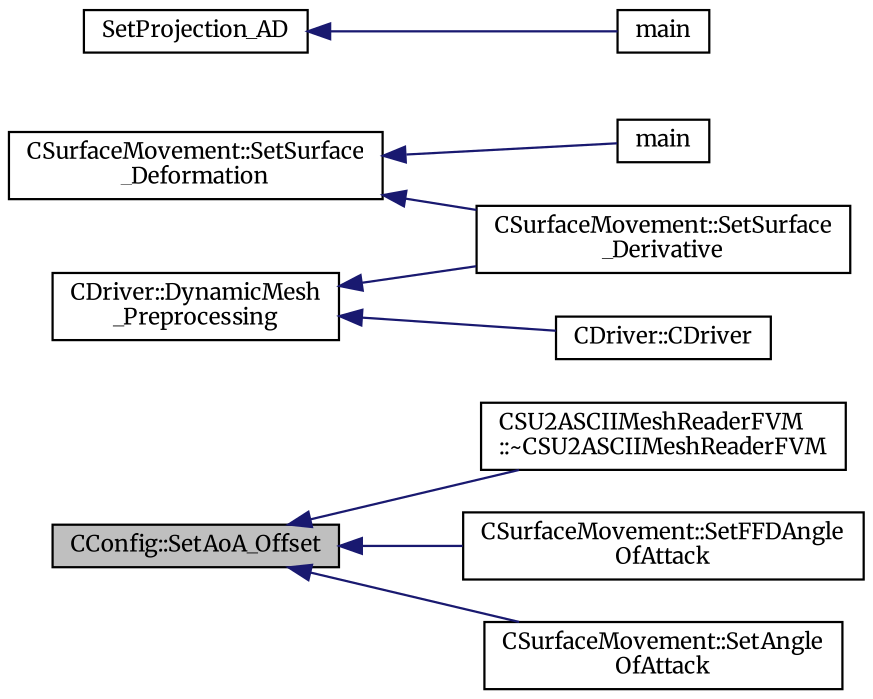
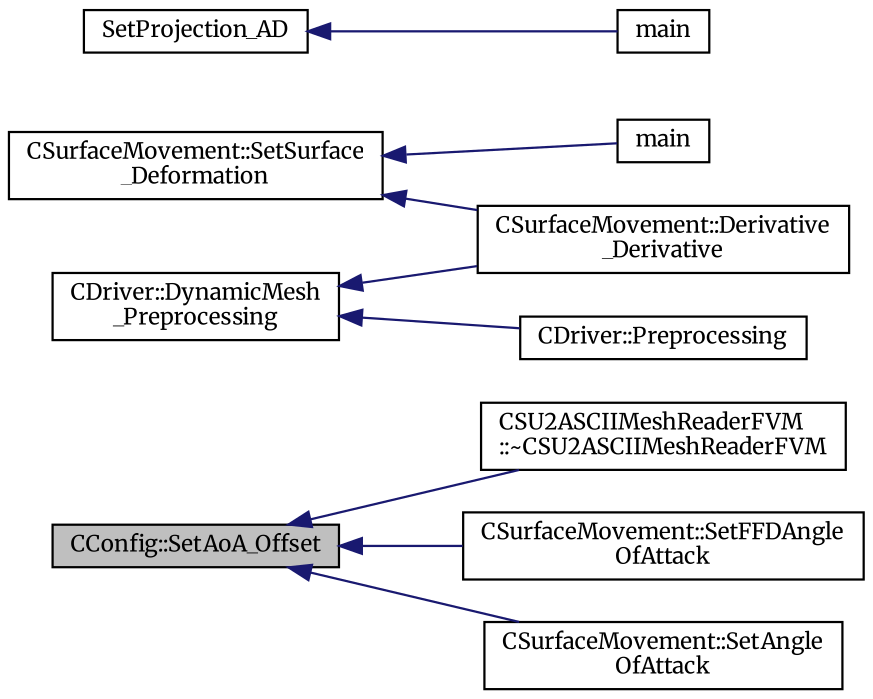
node "CSurfaceMovement::SetSurface _Derivative": label "CSurfaceMovement::SetSurface _Derivative" -> "CSurfaceMovement::Derivative _Derivative"
node "CDriver::CDriver": label "CDriver::CDriver" -> "CDriver::Preprocessing"
